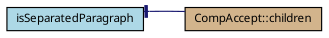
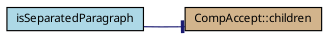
edge "CompAccept::children" -> "isSeparatedParagraph": reversed
